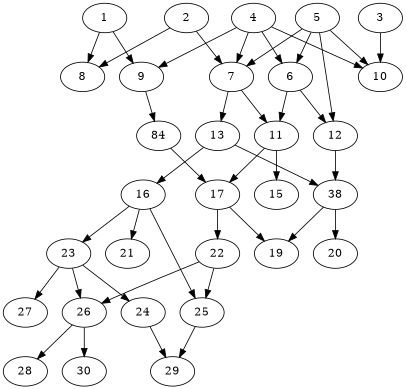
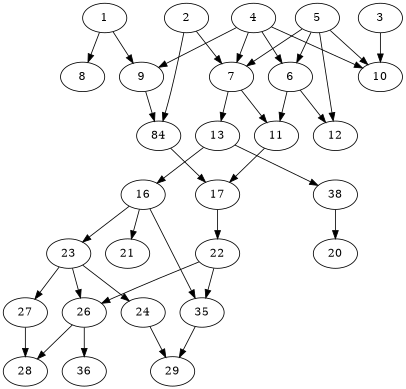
edge "2" -> "8": now "2" -> "84"
edge "12" -> "38": removed
node "15": removed
node "19": removed
node "25": label "25" -> "35"
edge "27" -> "28": added
node "30": label "30" -> "36"
